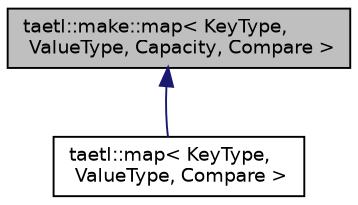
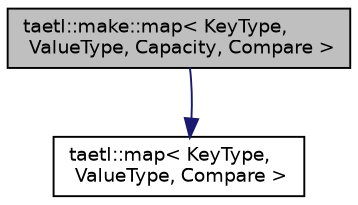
edge "taetl::map< KeyType, ValueType, Compare >" -> "taetl::make::map< KeyType, ValueType, Capacity, Compare >": reversed
